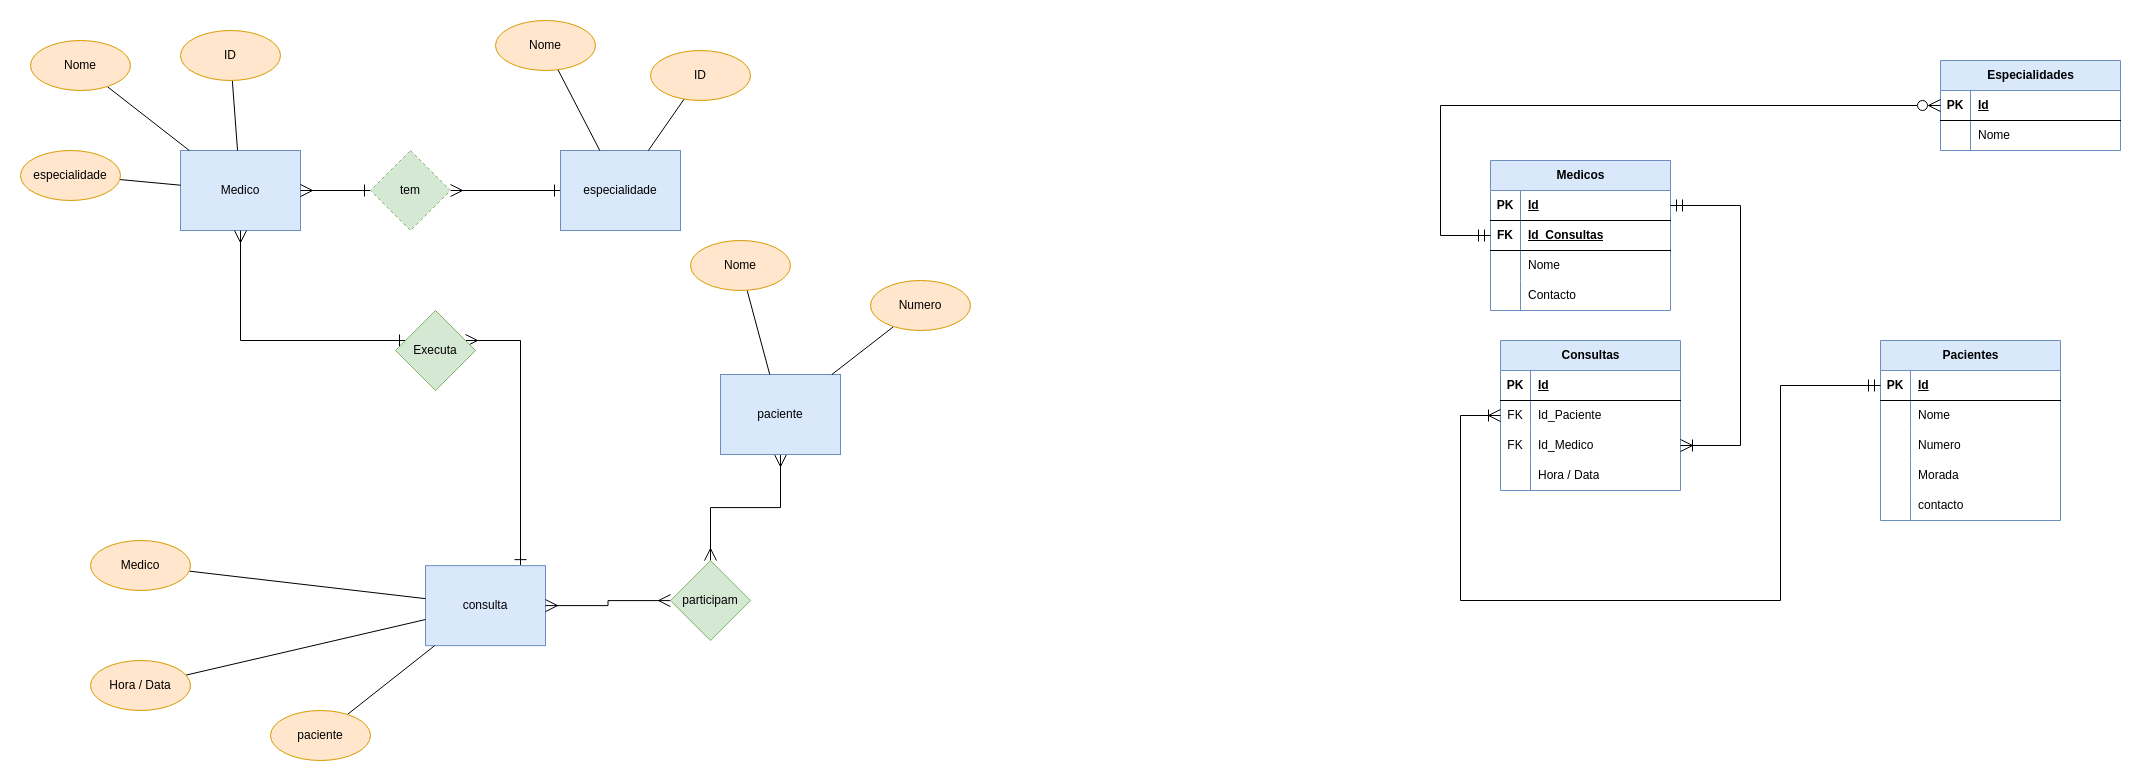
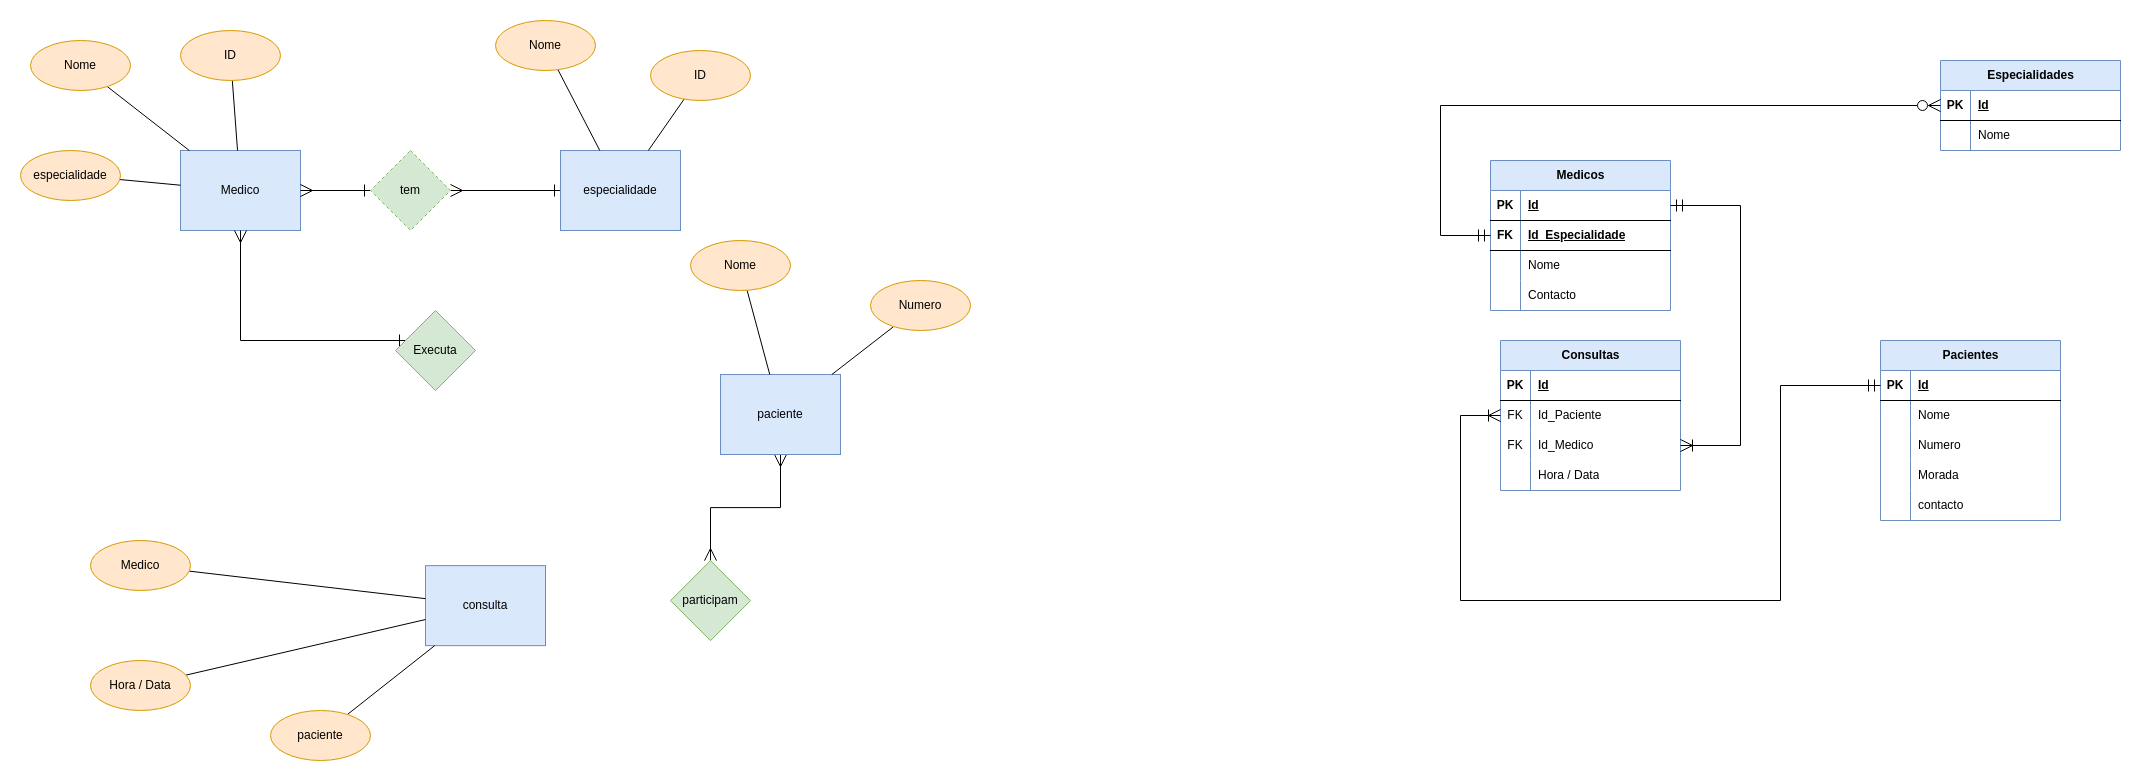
node "Id_Consultas": label "Id_Consultas" -> "Id_Especialidade"
edge "Executa" -- "consulta": removed
edge "participam" -- "consulta": removed
